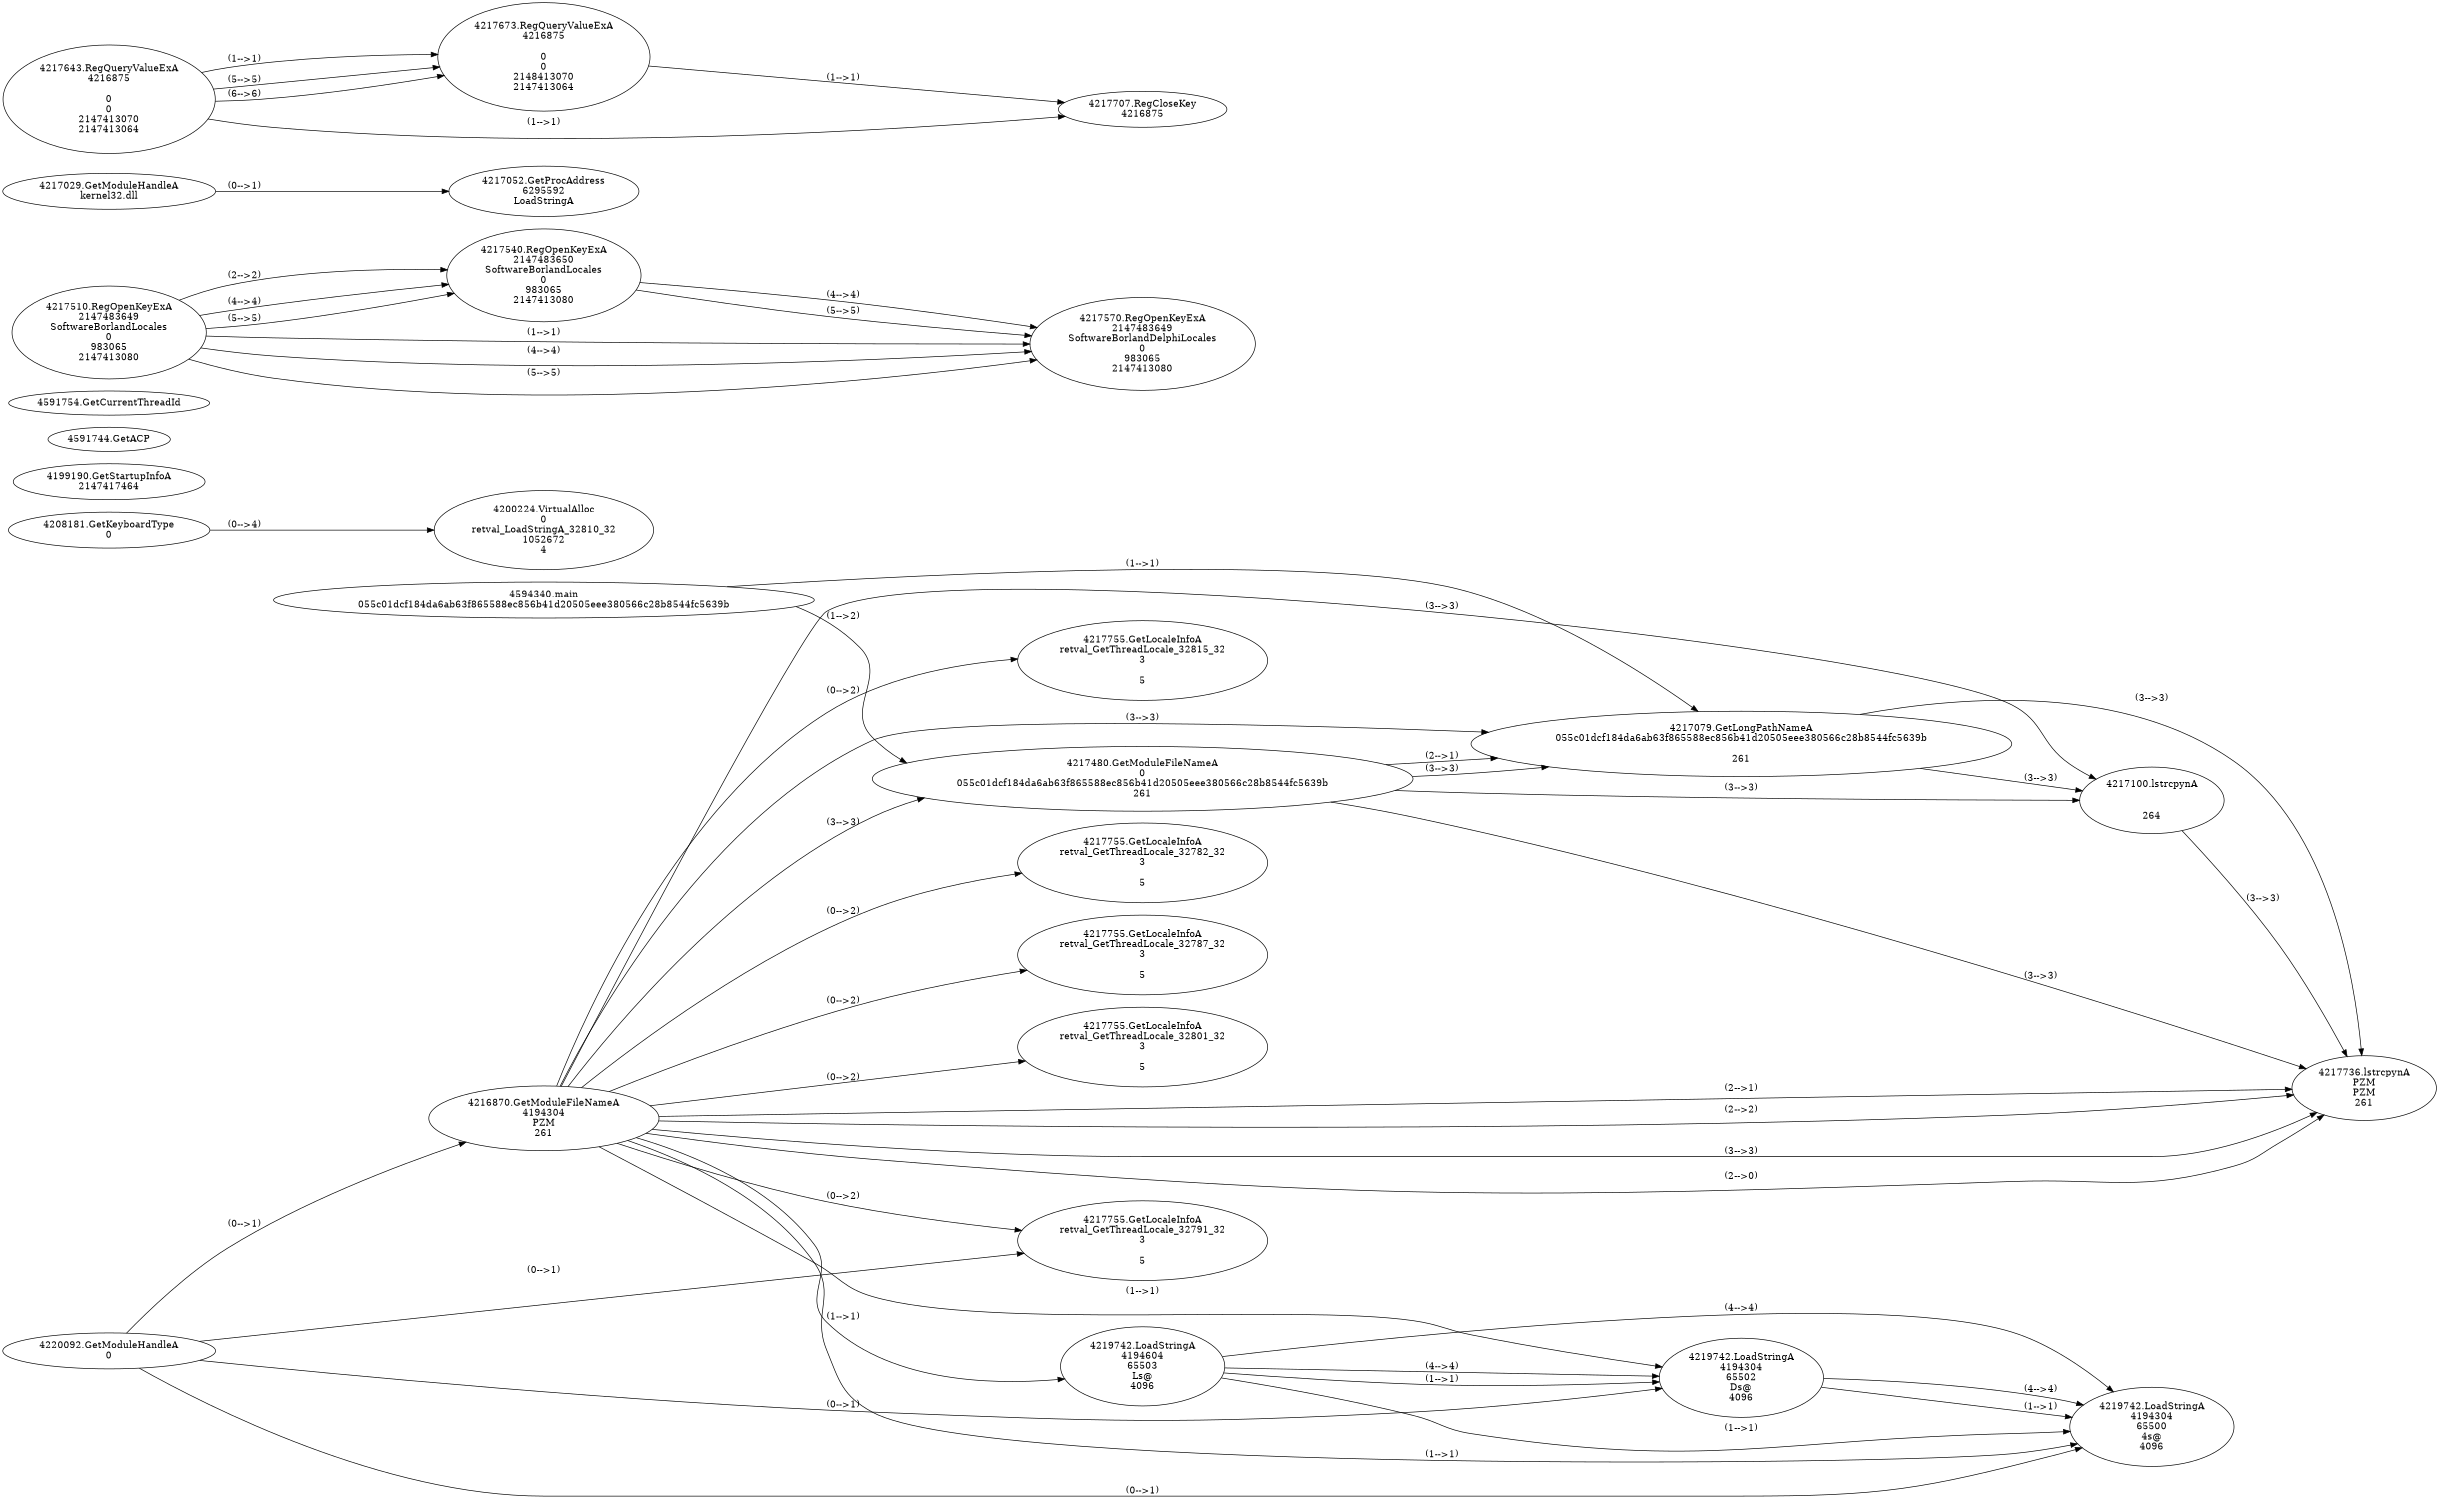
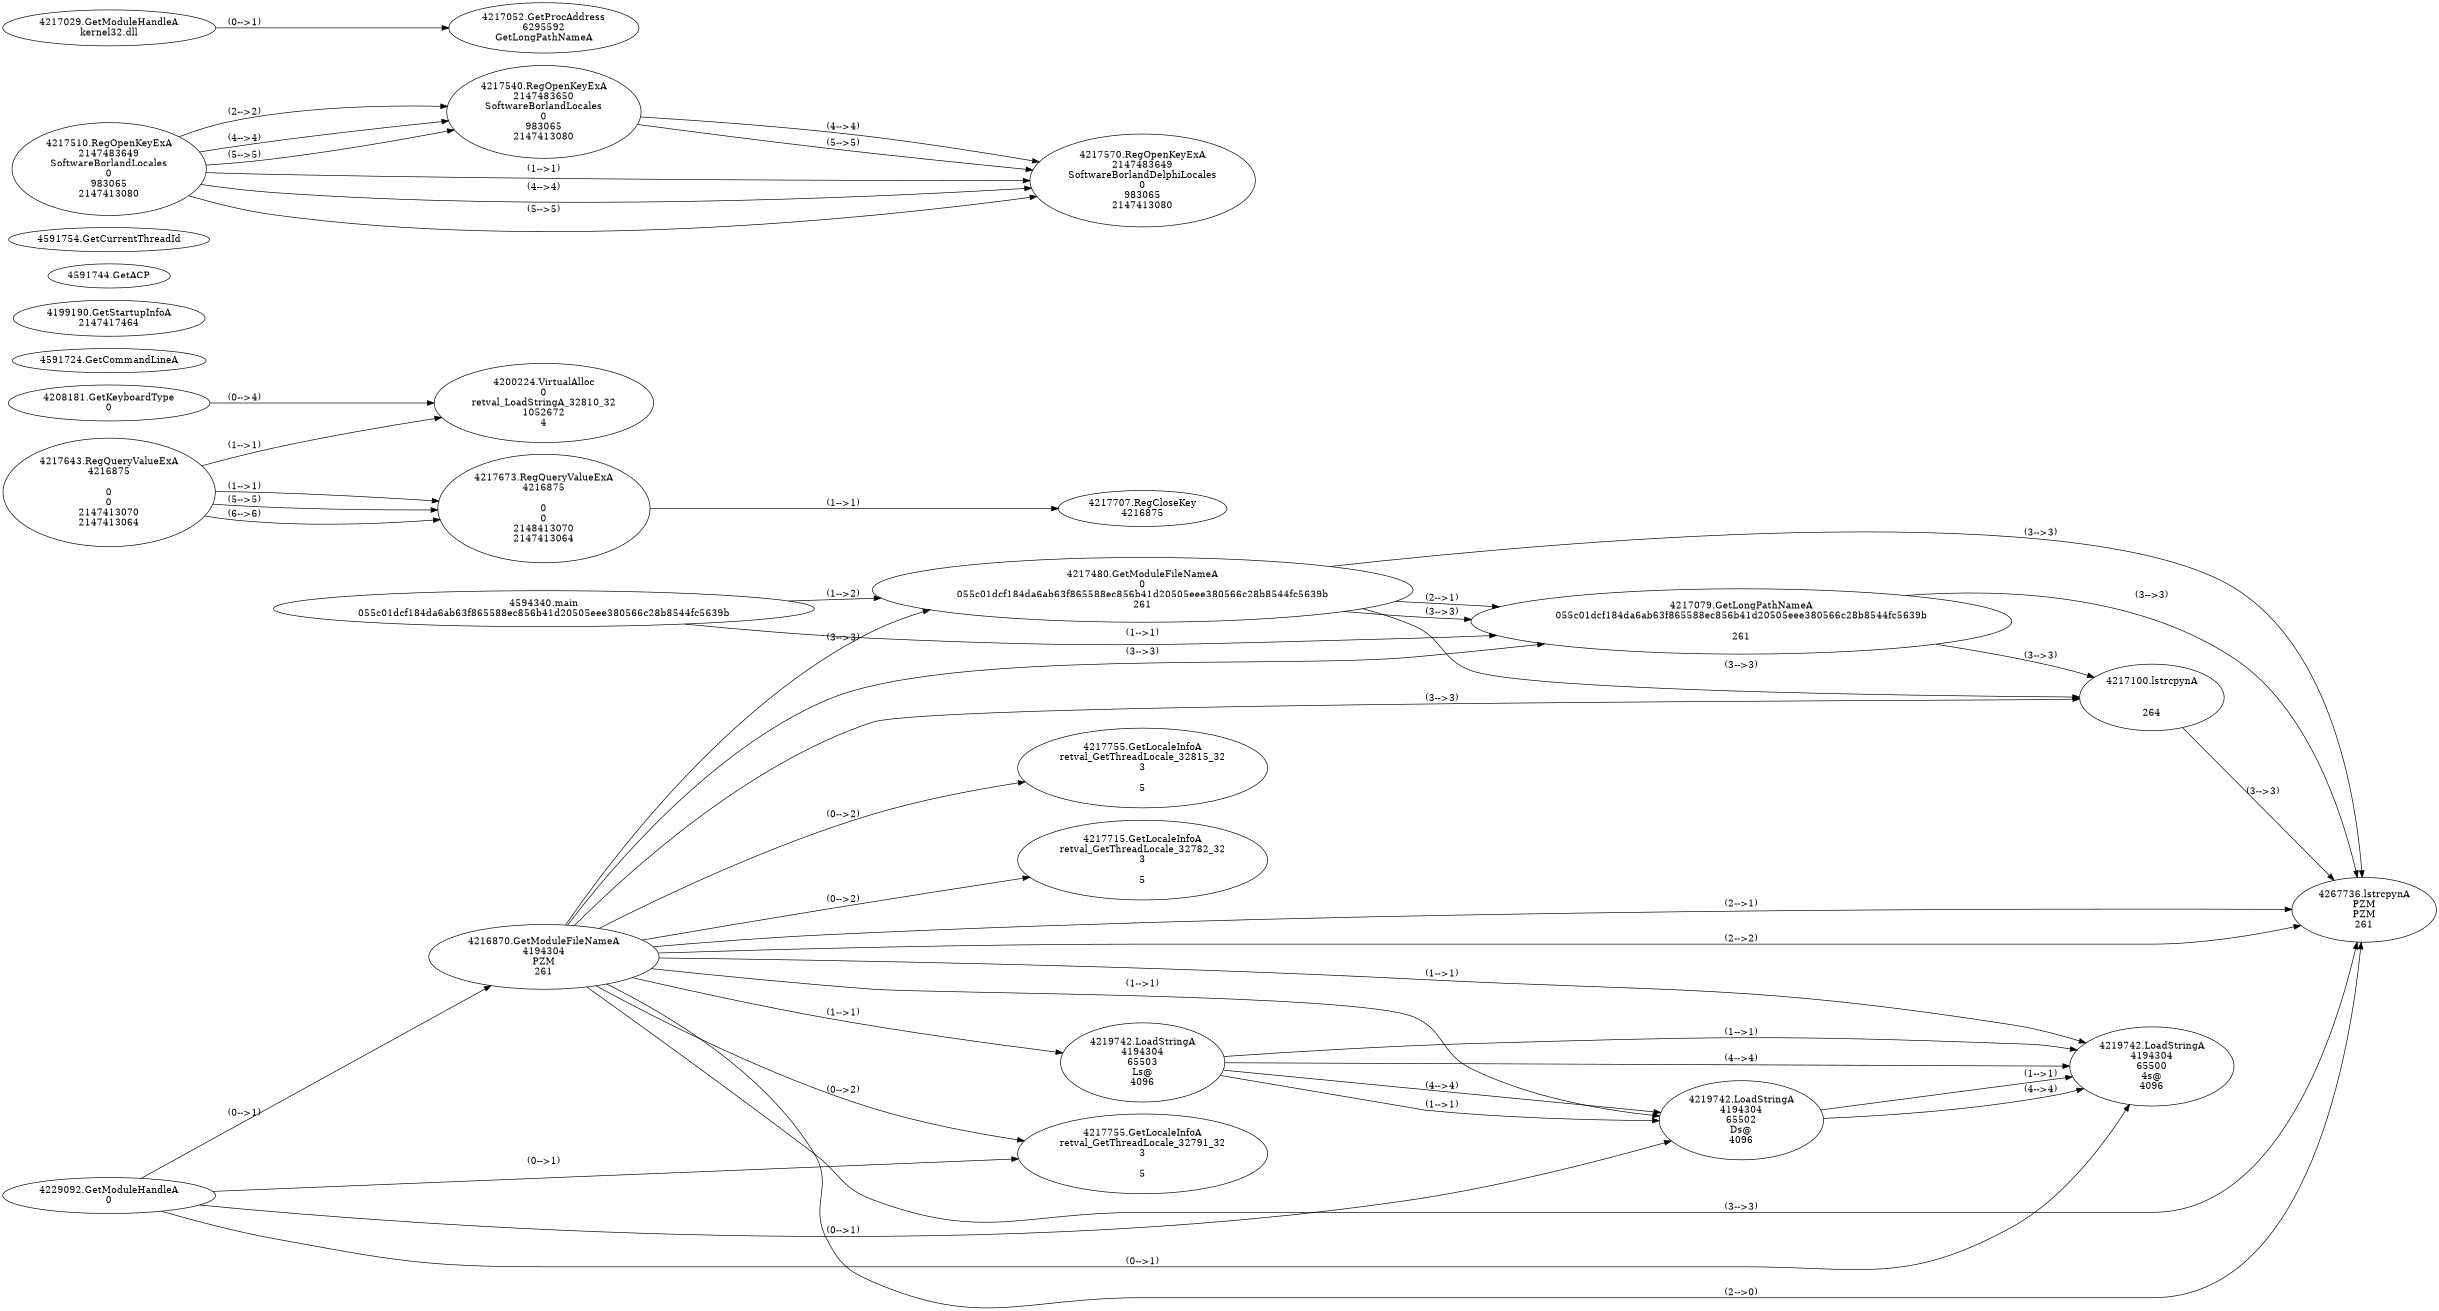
edge "4217643.RegQueryValueExA 4216875 0 0 2147413070 2147413064" -> "4217707.RegCloseKey 4216875": now "4217643.RegQueryValueExA 4216875 0 0 2147413070 2147413064" -> "4200224.VirtualAlloc 0 retval_LoadStringA_32810_32 1052672 4"
node "4217052.GetProcAddress 6295592 LoadStringA": label "4217052.GetProcAddress 6295592 LoadStringA" -> "4217052.GetProcAddress 6295592 GetLongPathNameA"
node "4591724.GetCommandLineA": added
node "4217755.GetLocaleInfoA retval_GetThreadLocale_32782_32 3 5": label "4217755.GetLocaleInfoA retval_GetThreadLocale_32782_32 3 5" -> "4217715.GetLocaleInfoA retval_GetThreadLocale_32782_32 3 5"
node "4217755.GetLocaleInfoA retval_GetThreadLocale_32787_32 3 5": removed
node "4217755.GetLocaleInfoA retval_GetThreadLocale_32801_32 3 5": removed
node "4217736.lstrcpynA PZM PZM 261": label "4217736.lstrcpynA PZM PZM 261" -> "4267736.lstrcpynA PZM PZM 261"
node "4220092.GetModuleHandleA 0": label "4220092.GetModuleHandleA 0" -> "4229092.GetModuleHandleA 0"
node "4219742.LoadStringA 4194604 65503 Ls@ 4096": label "4219742.LoadStringA 4194604 65503 Ls@ 4096" -> "4219742.LoadStringA 4194304 65503 Ls@ 4096"
